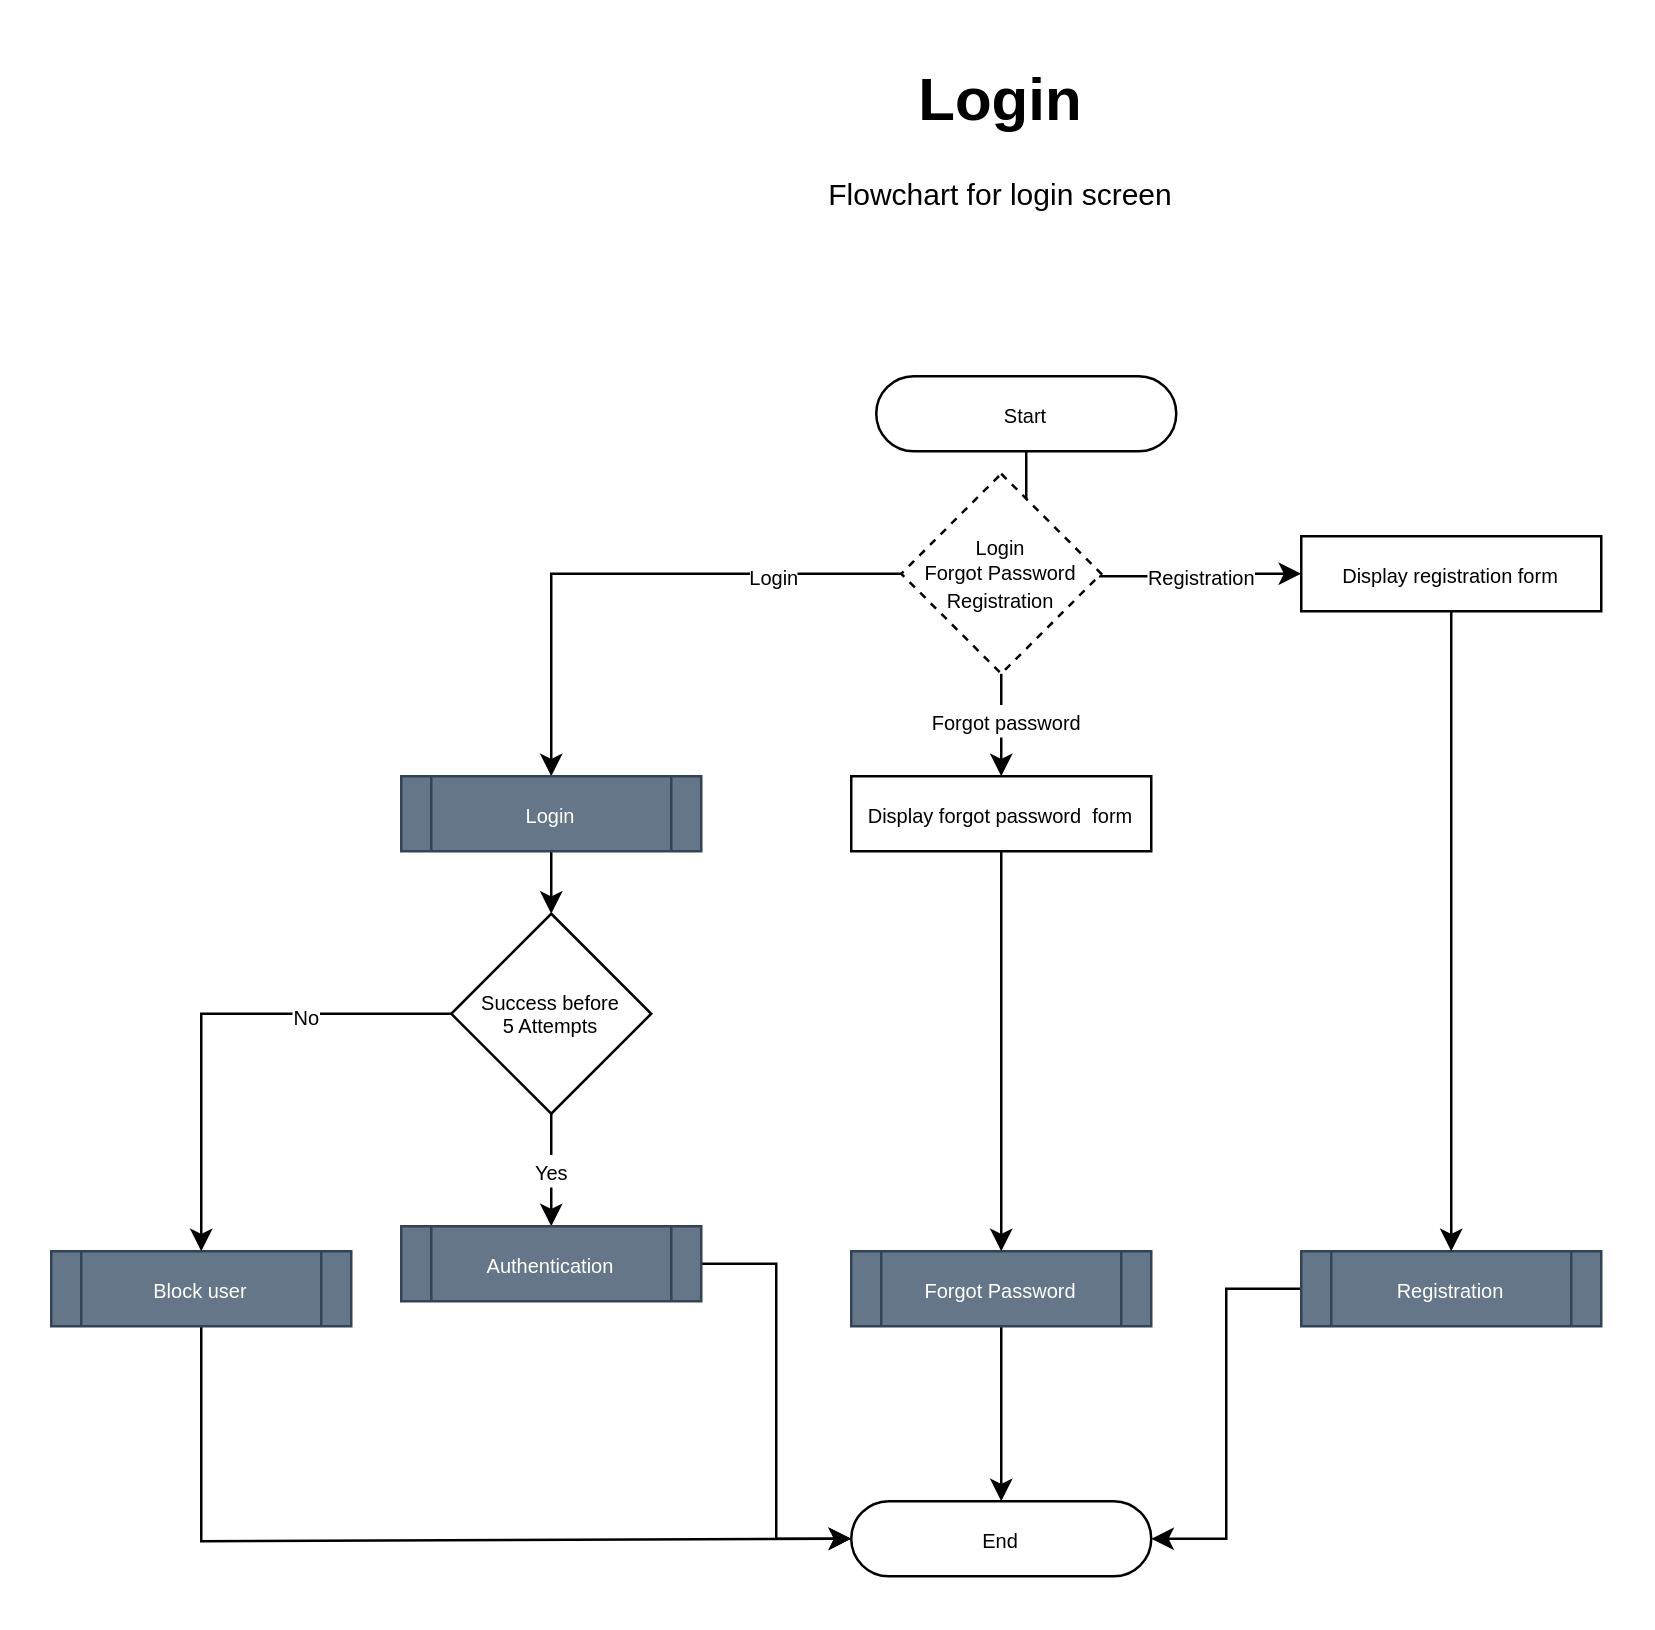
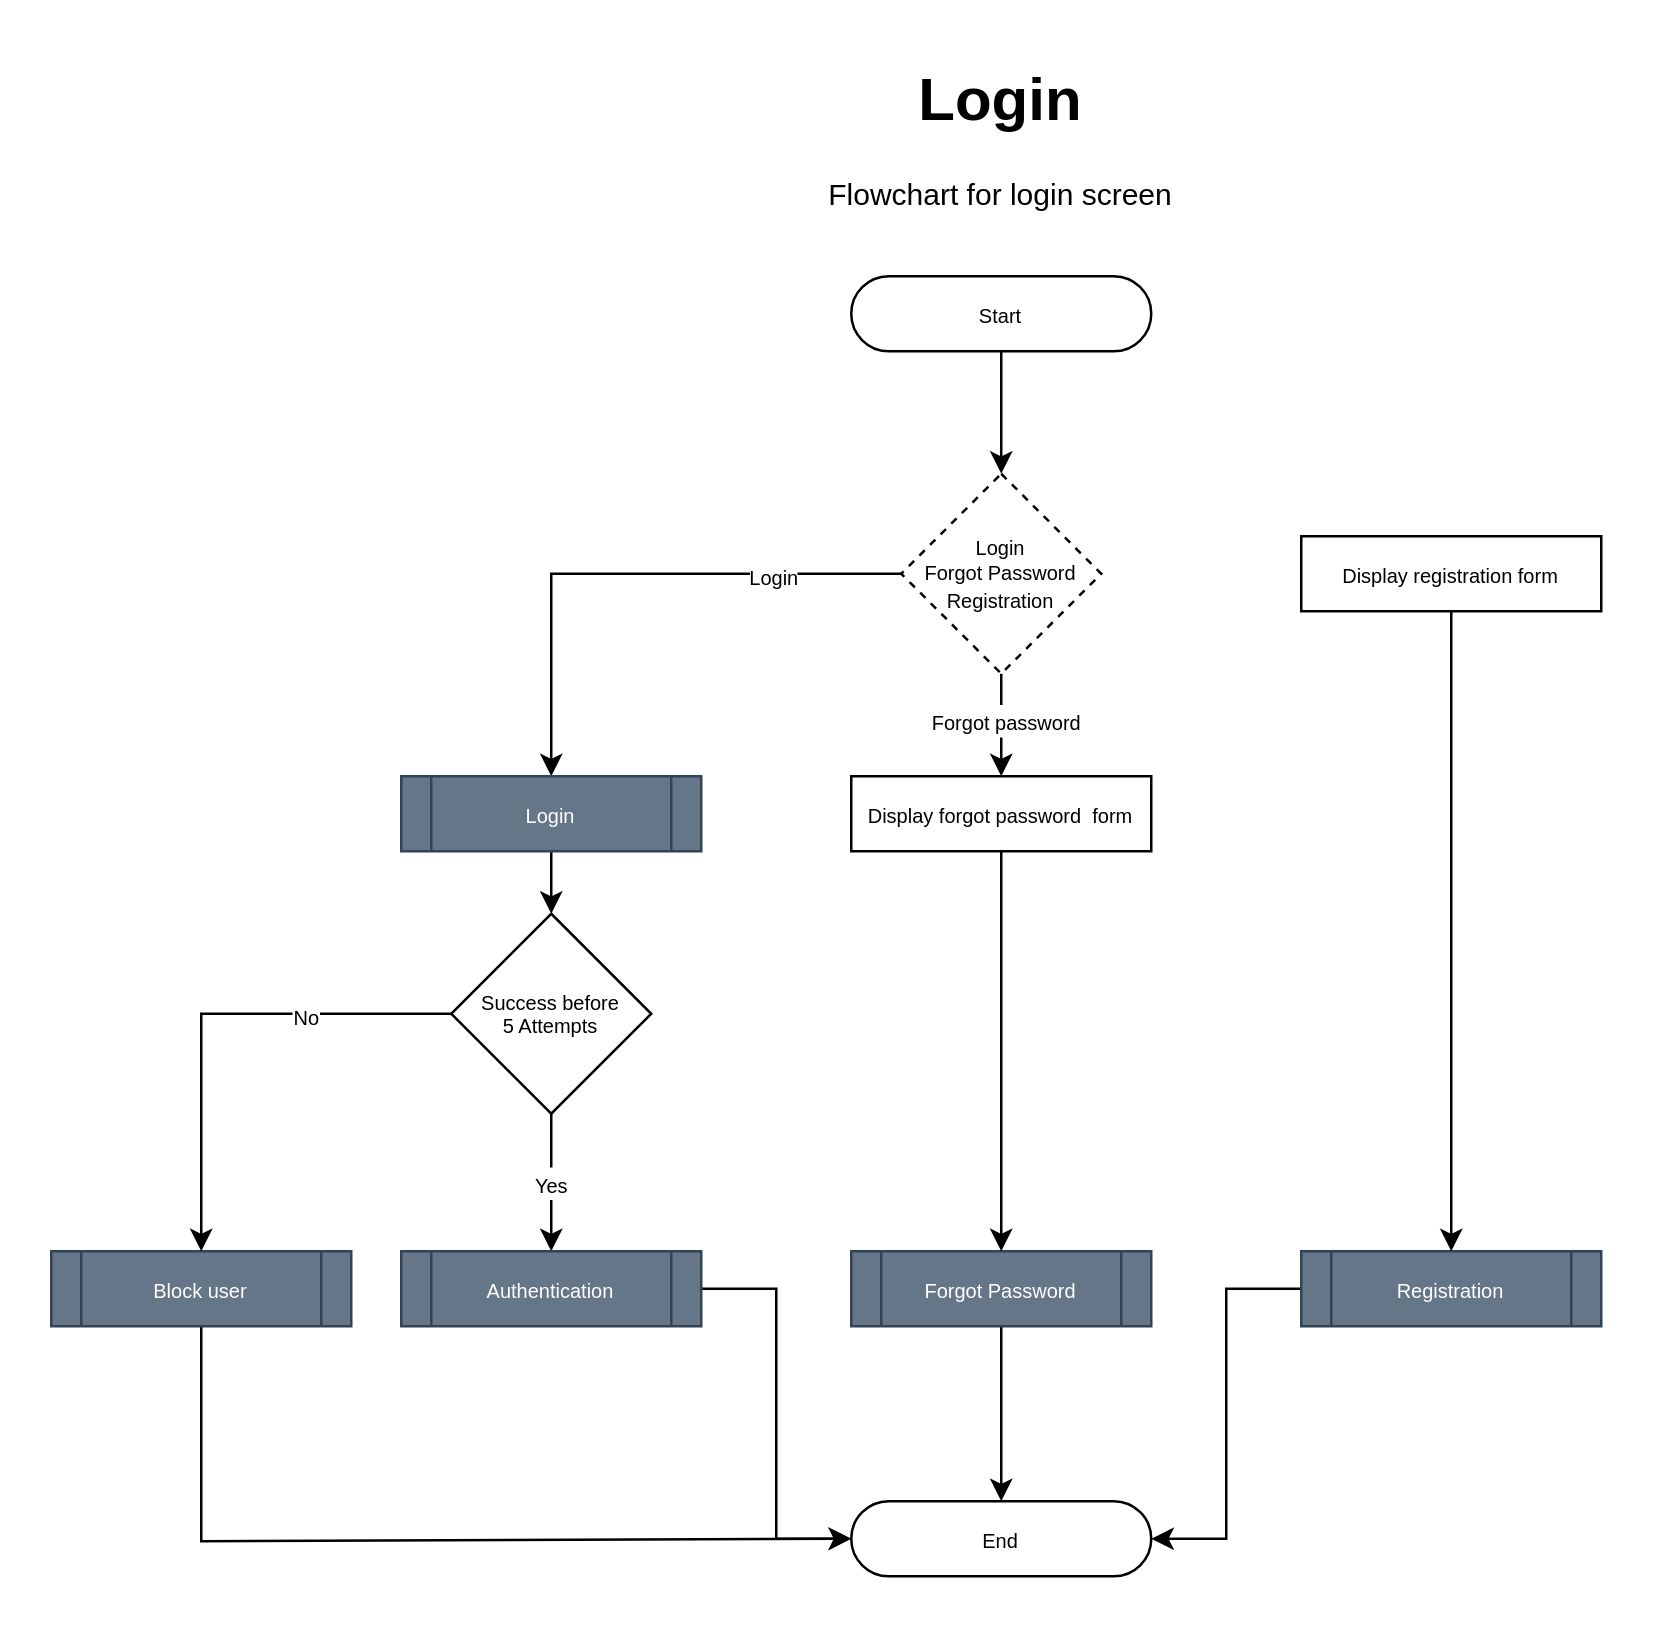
node "Start": moved (1026, 414) -> (1001, 314)
edge "Login Forgot Password Registration" -> "Display registration form": removed, label "Registration"
node "Authentication": moved (551, 1264) -> (551, 1289)
